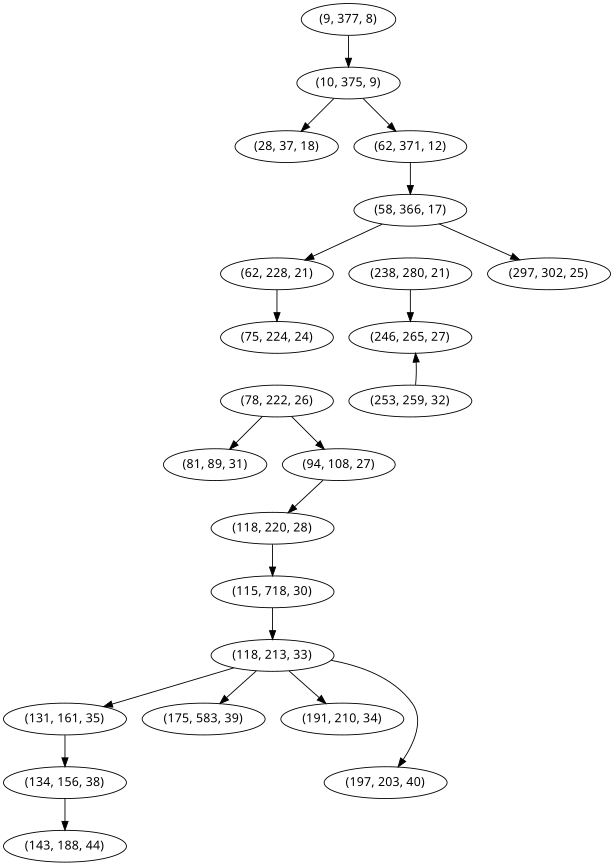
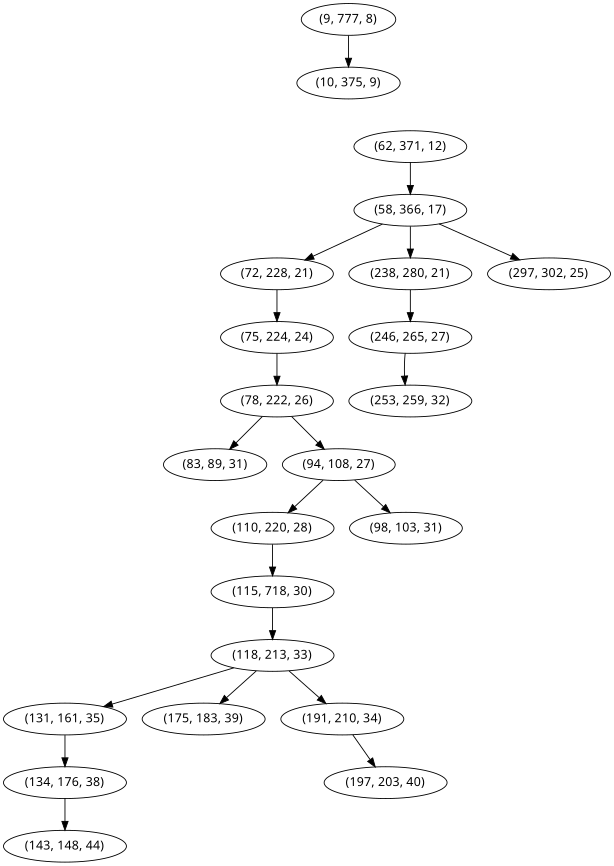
node "(9, 377, 8)": label "(9, 377, 8)" -> "(9, 777, 8)"
edge "(10, 375, 9)" -> "(62, 371, 12)": removed
node "(28, 37, 18)": removed
edge "(58, 366, 17)" -> "(238, 280, 21)": added
node "(62, 228, 21)": label "(62, 228, 21)" -> "(72, 228, 21)"
edge "(75, 224, 24)" -> "(78, 222, 26)": added
edge "(253, 259, 32)" -> "(246, 265, 27)": reversed
node "(81, 89, 31)": label "(81, 89, 31)" -> "(83, 89, 31)"
node "(118, 220, 28)": label "(118, 220, 28)" -> "(110, 220, 28)"
node "(98, 103, 31)": added
edge "(118, 213, 33)" -> "(197, 203, 40)": now "(191, 210, 34)" -> "(197, 203, 40)"
node "(175, 583, 39)": label "(175, 583, 39)" -> "(175, 183, 39)"
node "(134, 156, 38)": label "(134, 156, 38)" -> "(134, 176, 38)"
node "(143, 188, 44)": label "(143, 188, 44)" -> "(143, 148, 44)"
